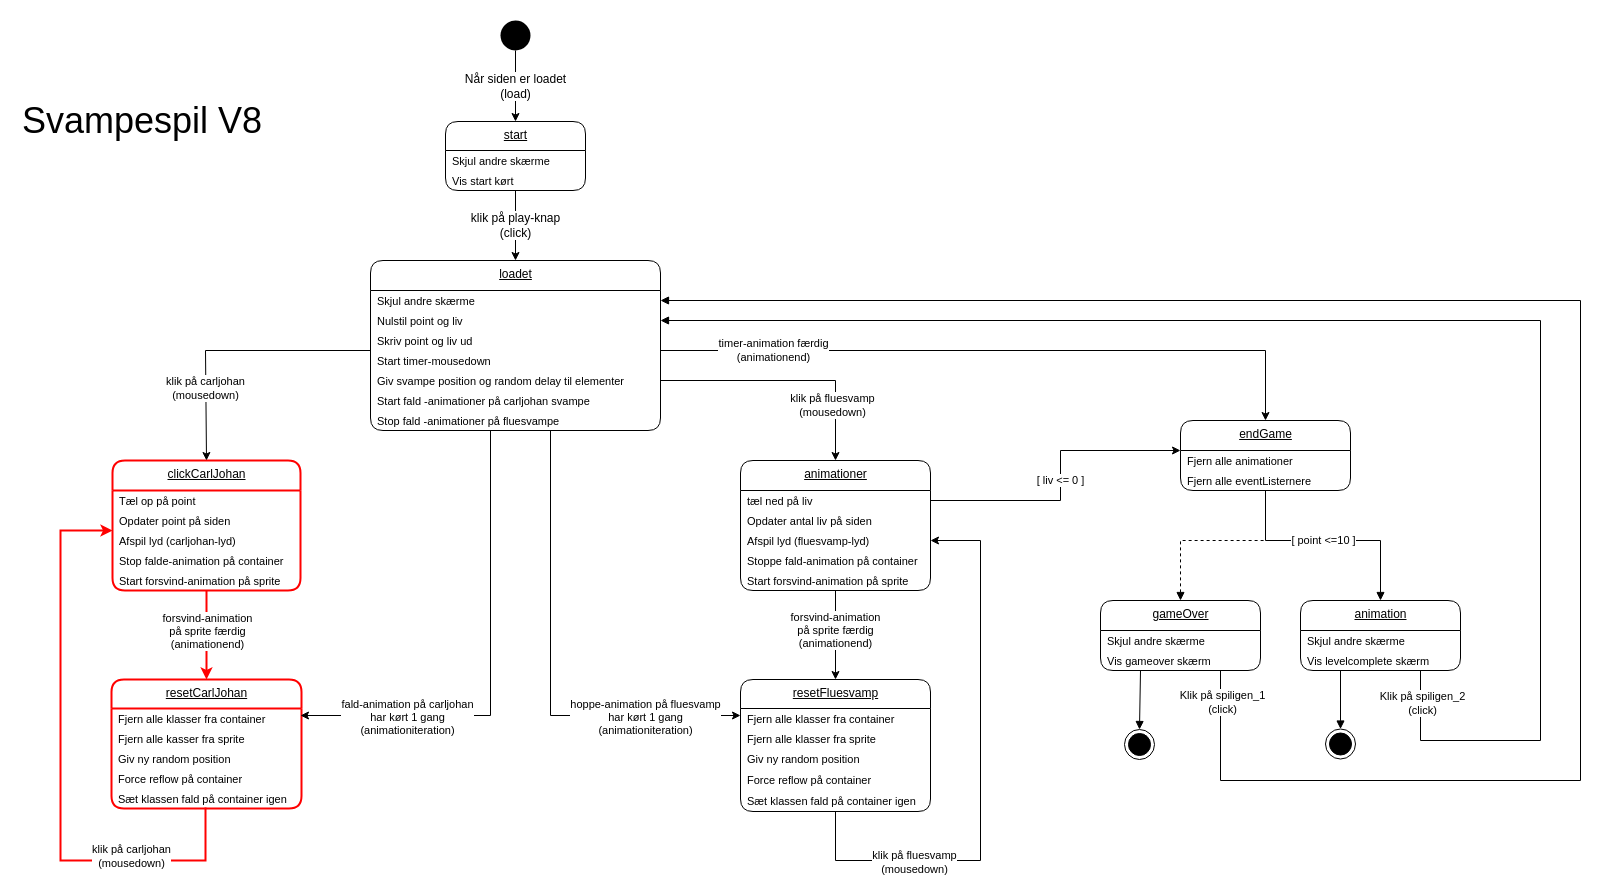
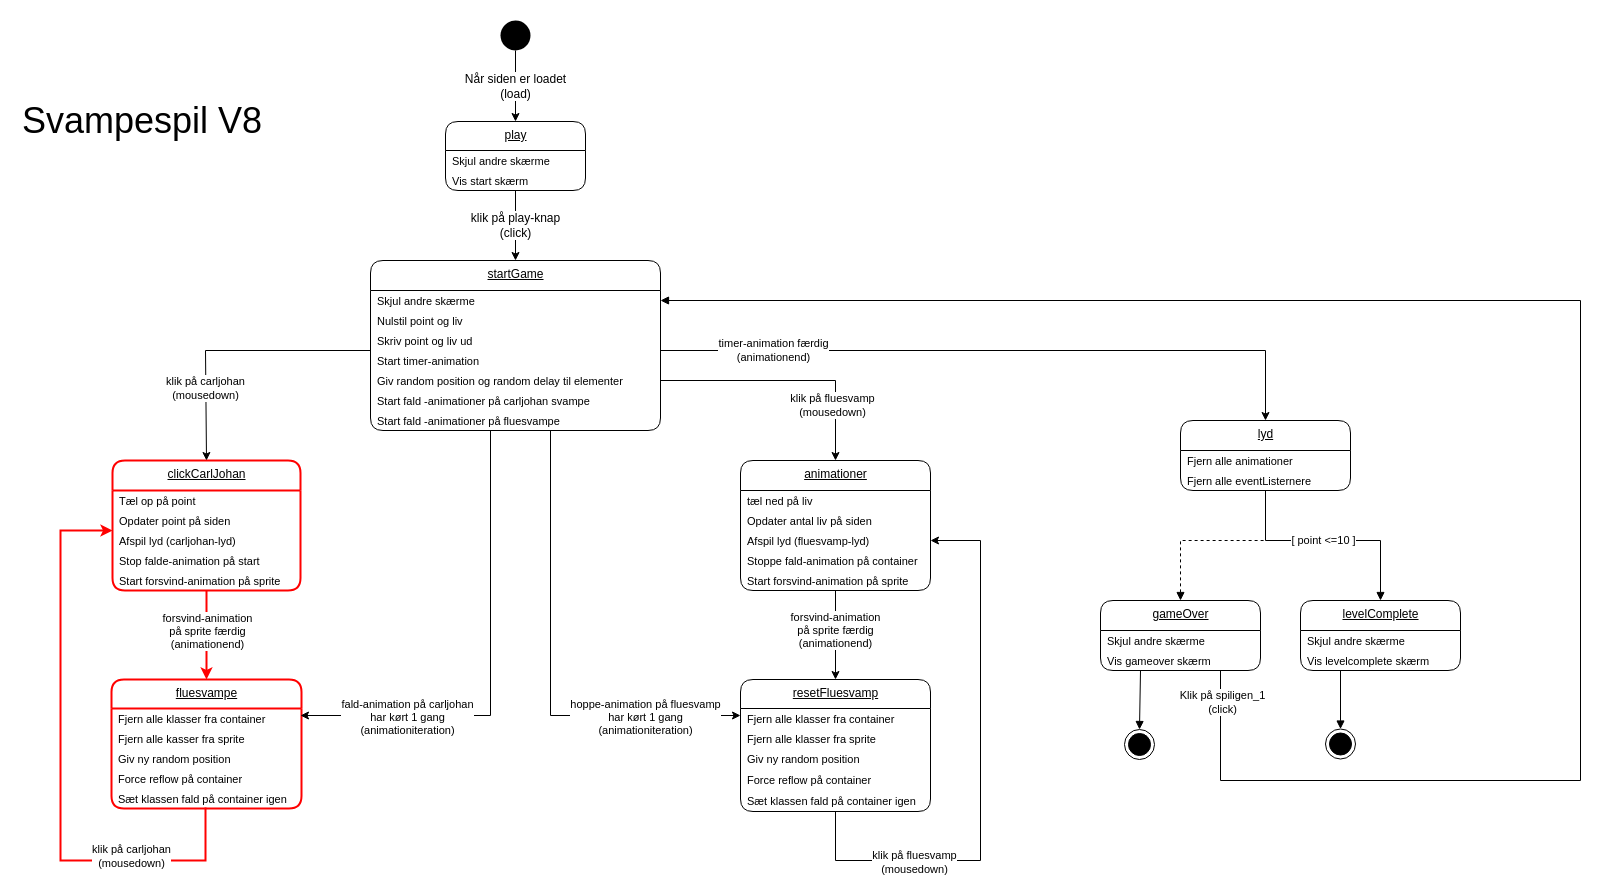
node "start": label "start" -> "play"
node "Vis start kørt": label "Vis start kørt" -> "Vis start skærm"
node "loadet": label "loadet" -> "startGame"
edge "Vis levelcomplete skærm" -> "Nulstil point og liv": removed, label "Klik på spiligen_2 (click)"
node "Start timer-mousedown": label "Start timer-mousedown" -> "Start timer-animation"
node "Giv svampe position og random delay til elementer": label "Giv svampe position og random delay til elementer" -> "Giv random position og random delay til elementer"
node "Stop fald -animationer på fluesvampe": label "Stop fald -animationer på fluesvampe" -> "Start fald -animationer på fluesvampe"
node "endGame": label "endGame" -> "lyd"
edge "tæl ned på liv" -> "Fjern alle animationer": removed, label "[ liv <= 0 ]"
node "Stop falde-animation på container": label "Stop falde-animation på container" -> "Stop falde-animation på start"
node "animation": label "animation" -> "levelComplete"
node "resetCarlJohan": label "resetCarlJohan" -> "fluesvampe"
